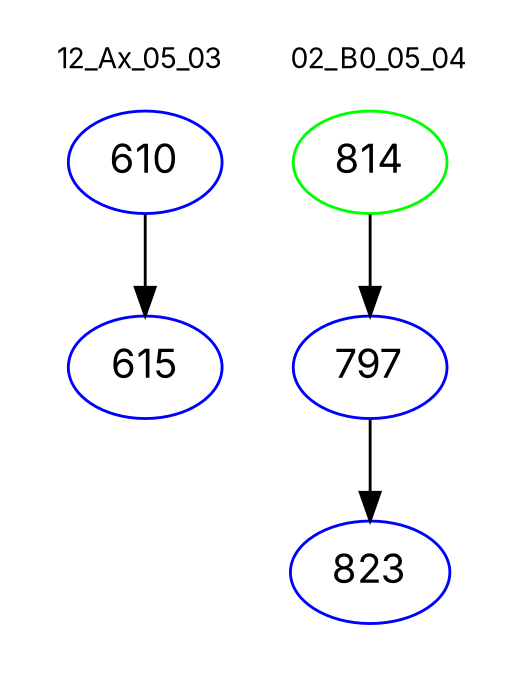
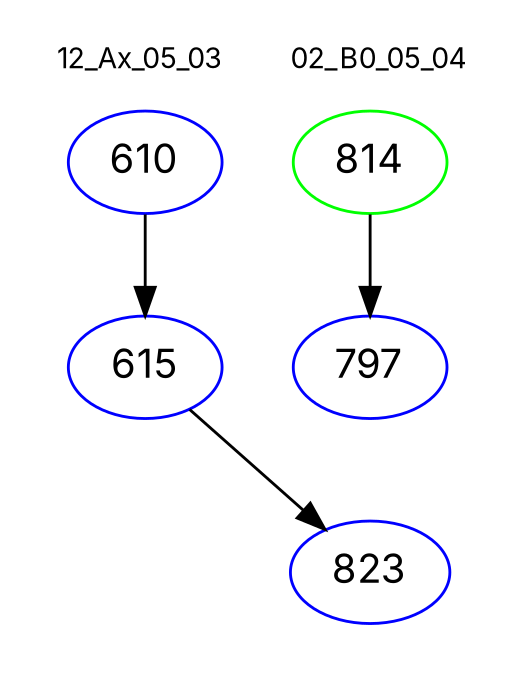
edge "797" -> "823": now "615" -> "823"
